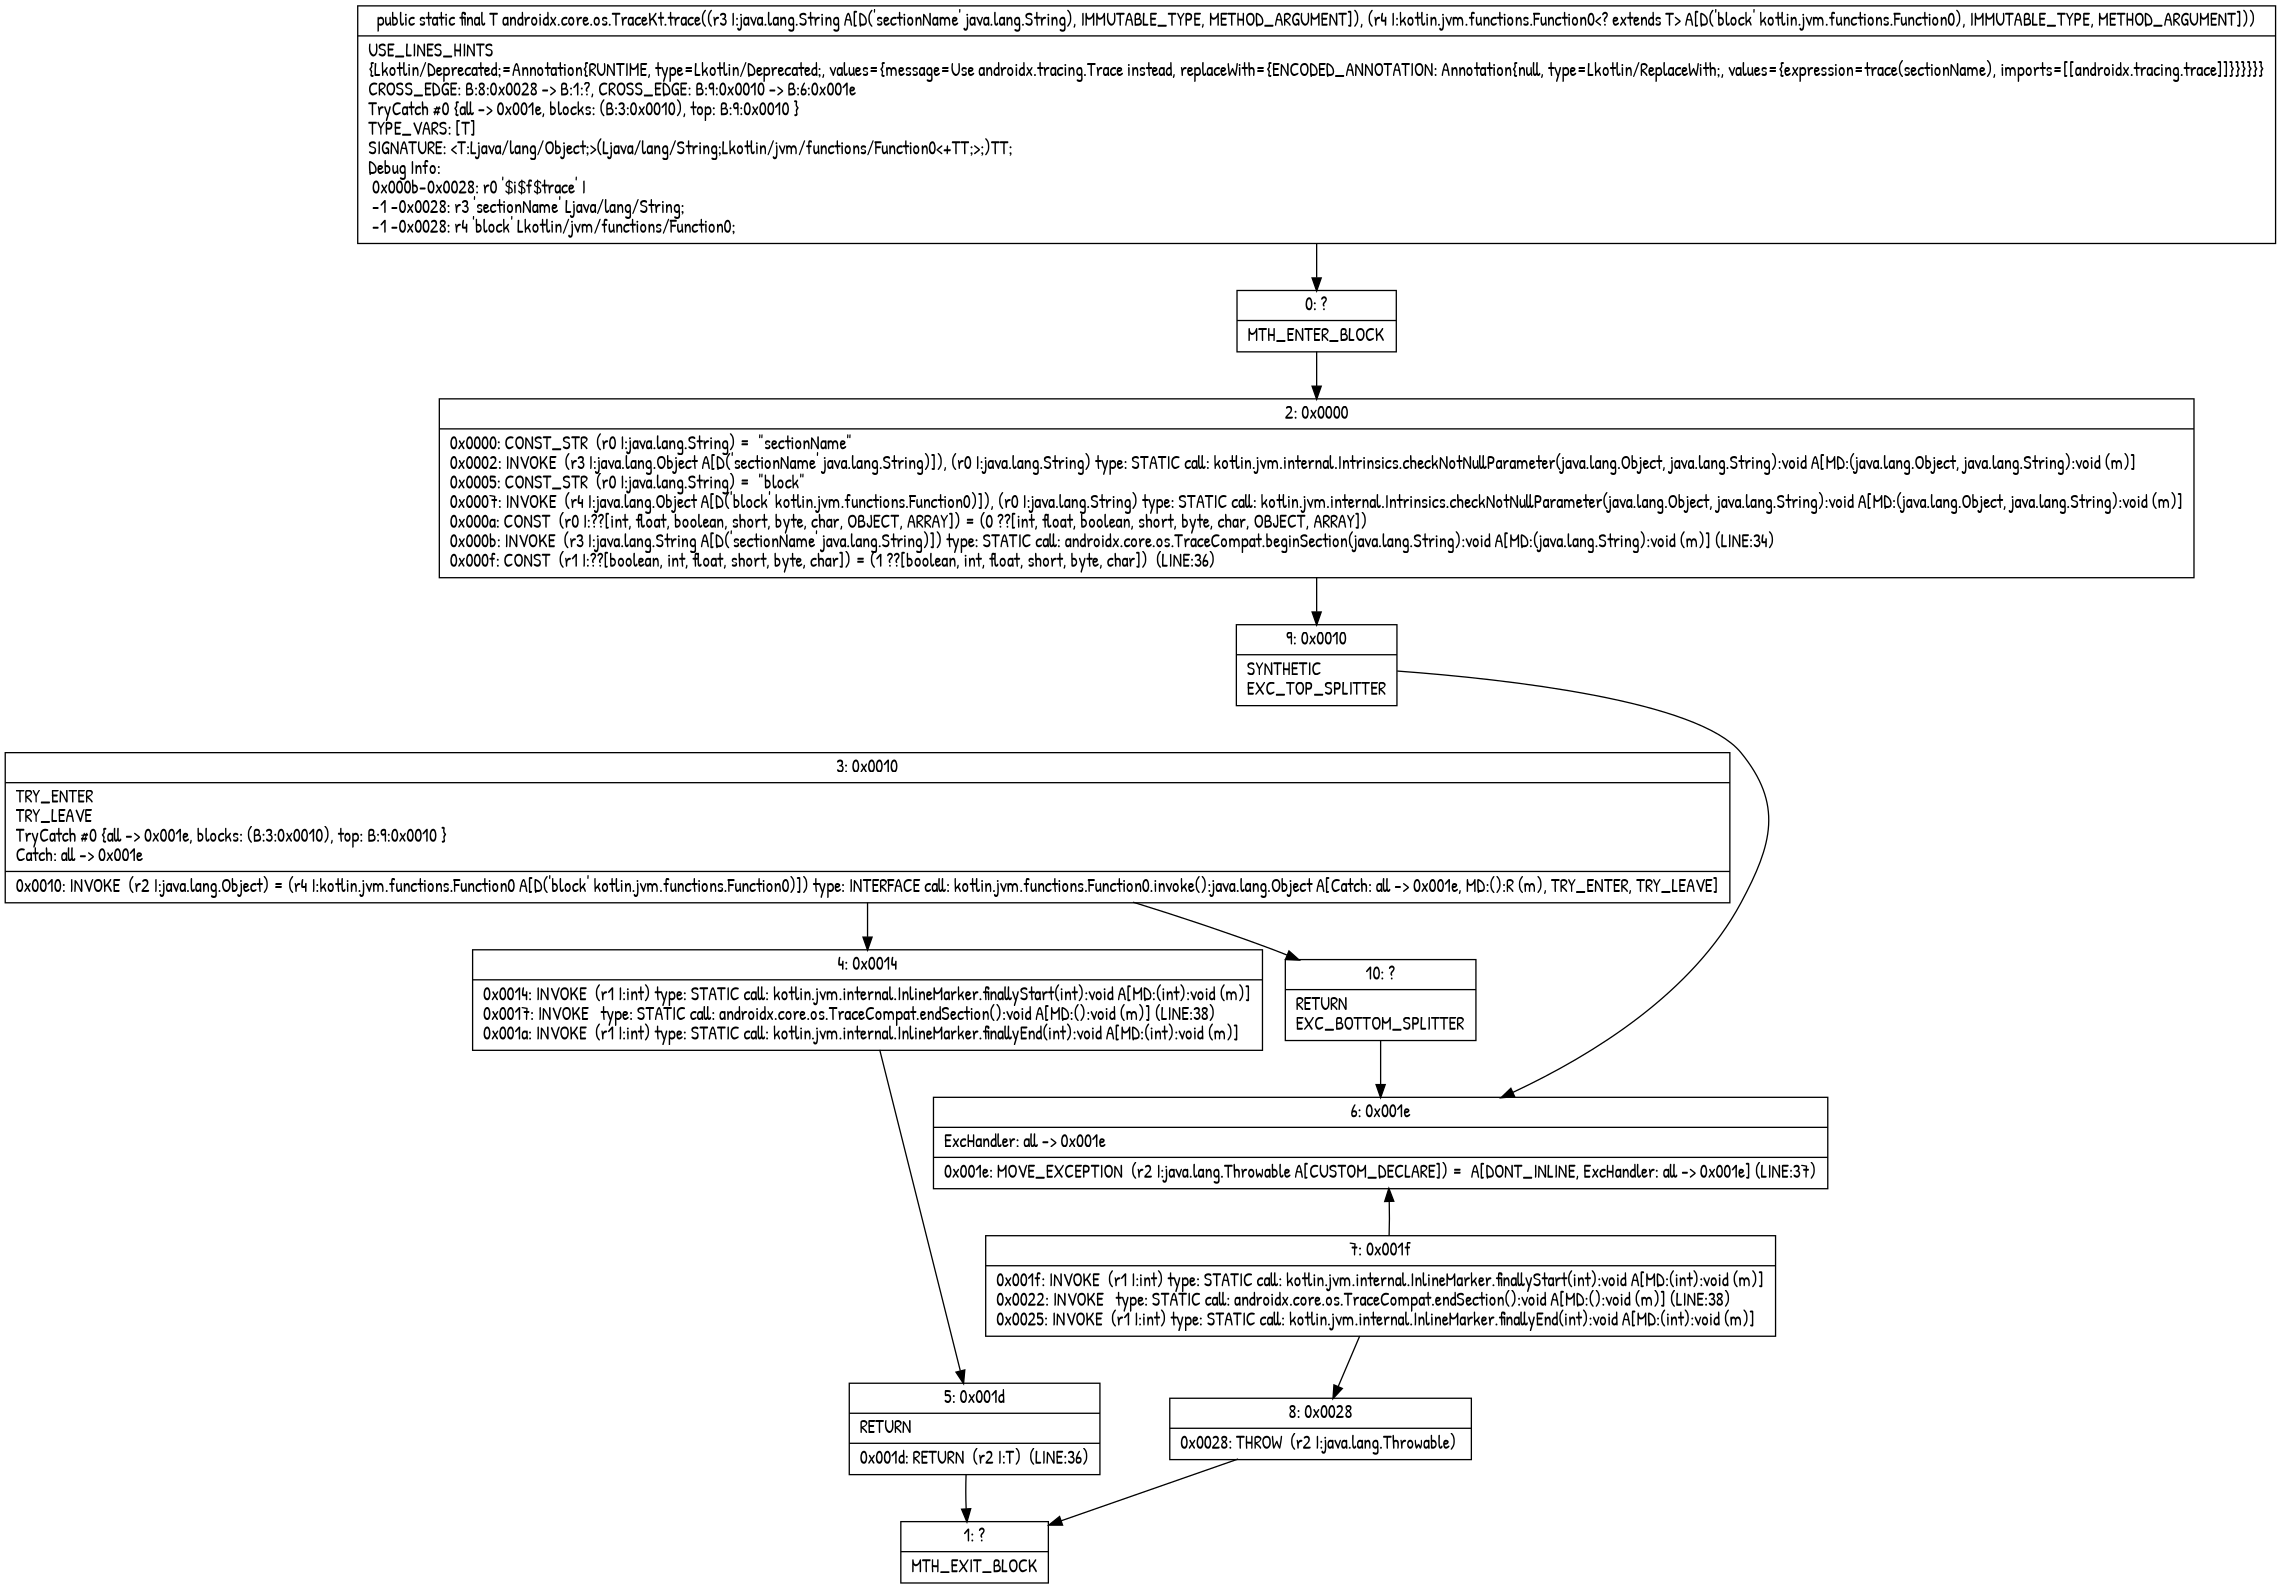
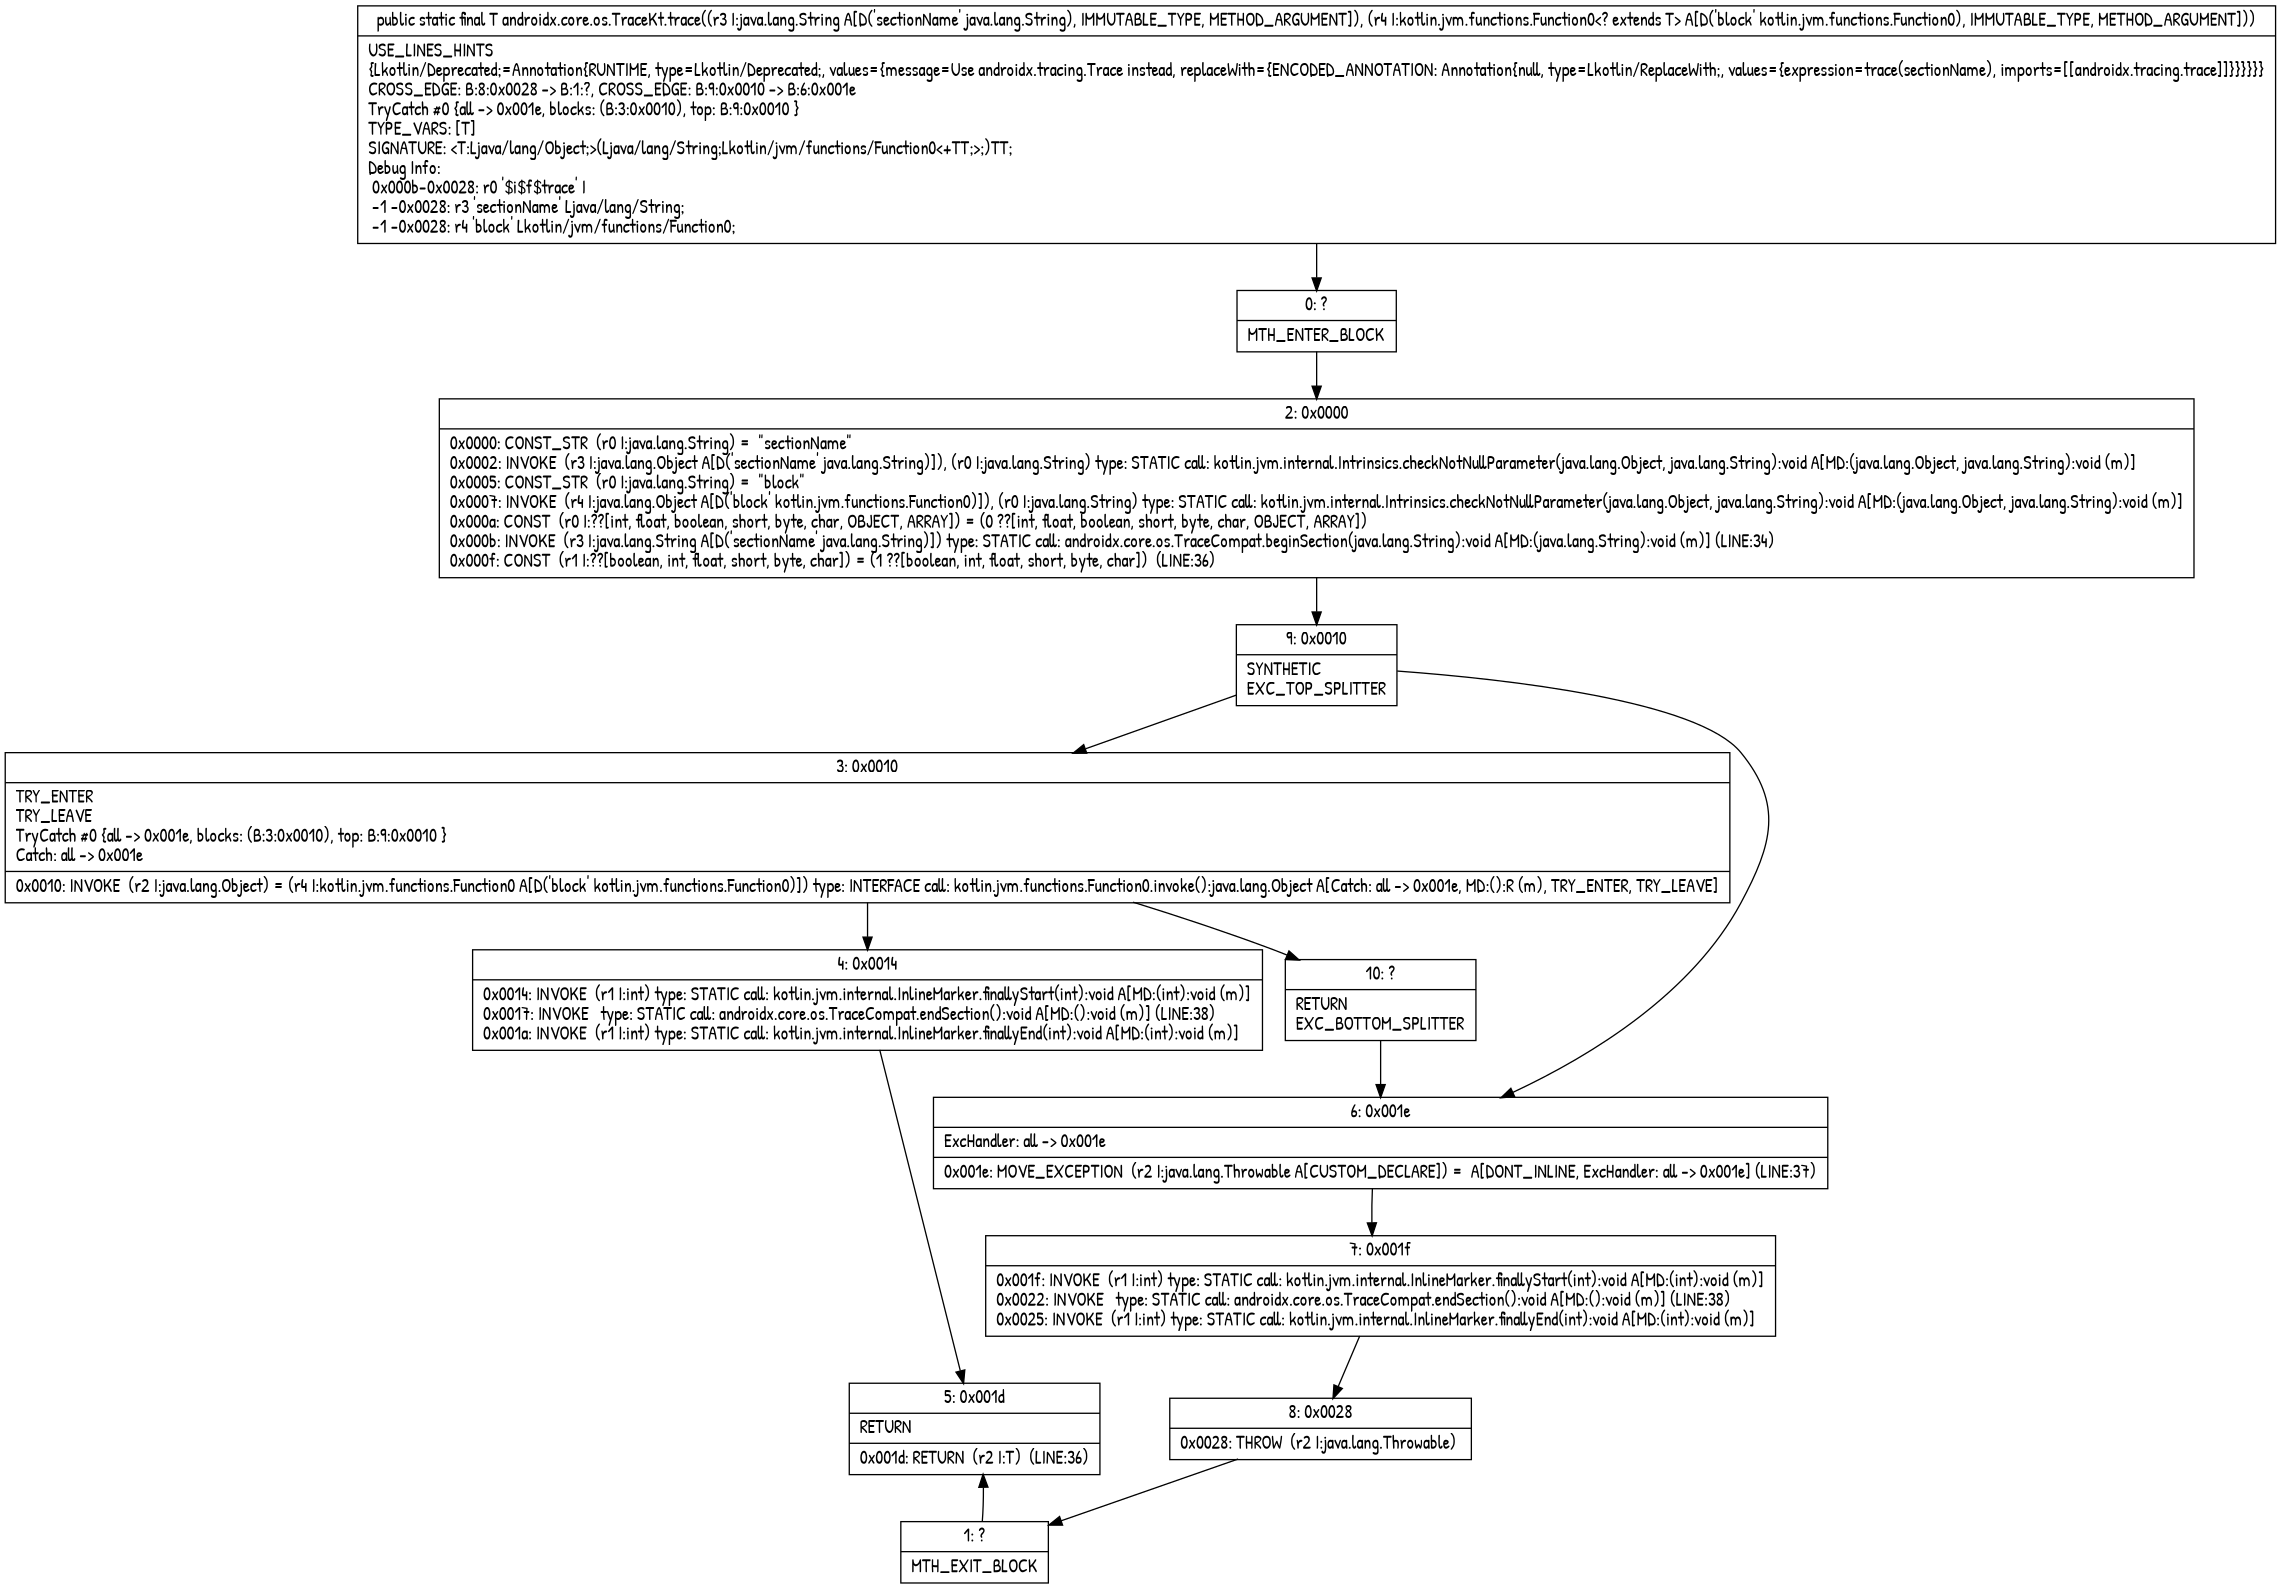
edge "9: 0x0010" -> "3: 0x0010": added
edge "7: 0x001f" -> "6: 0x001e": reversed
edge "5: 0x001d" -> "1: ?": reversed
